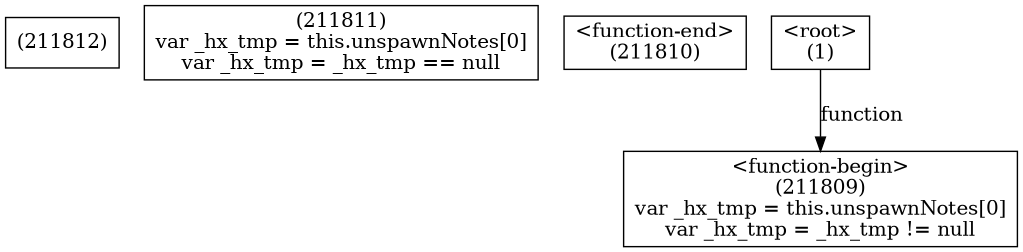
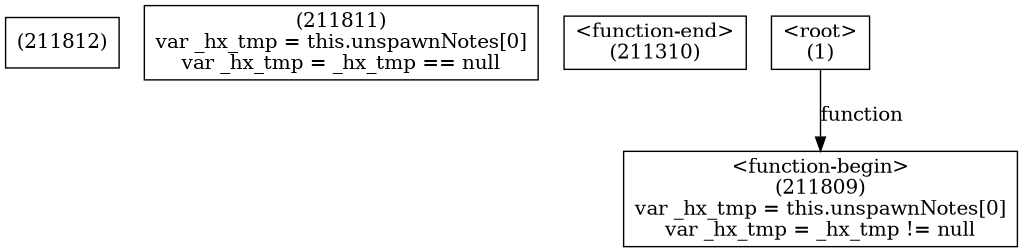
node "<function-end> (211810)": label "<function-end> (211810)" -> "<function-end> (211310)"
